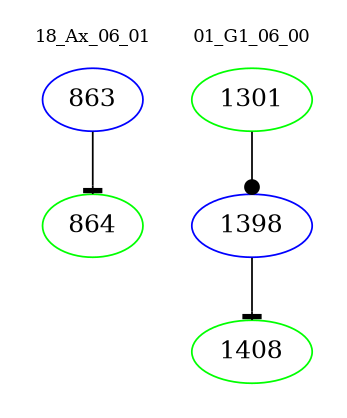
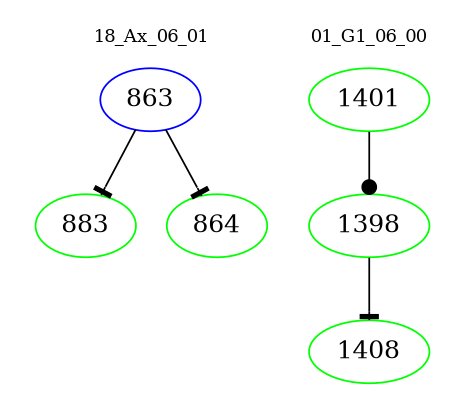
node "1301": label "1301" -> "1401"
node "883": added
node "1398": color blue -> green
